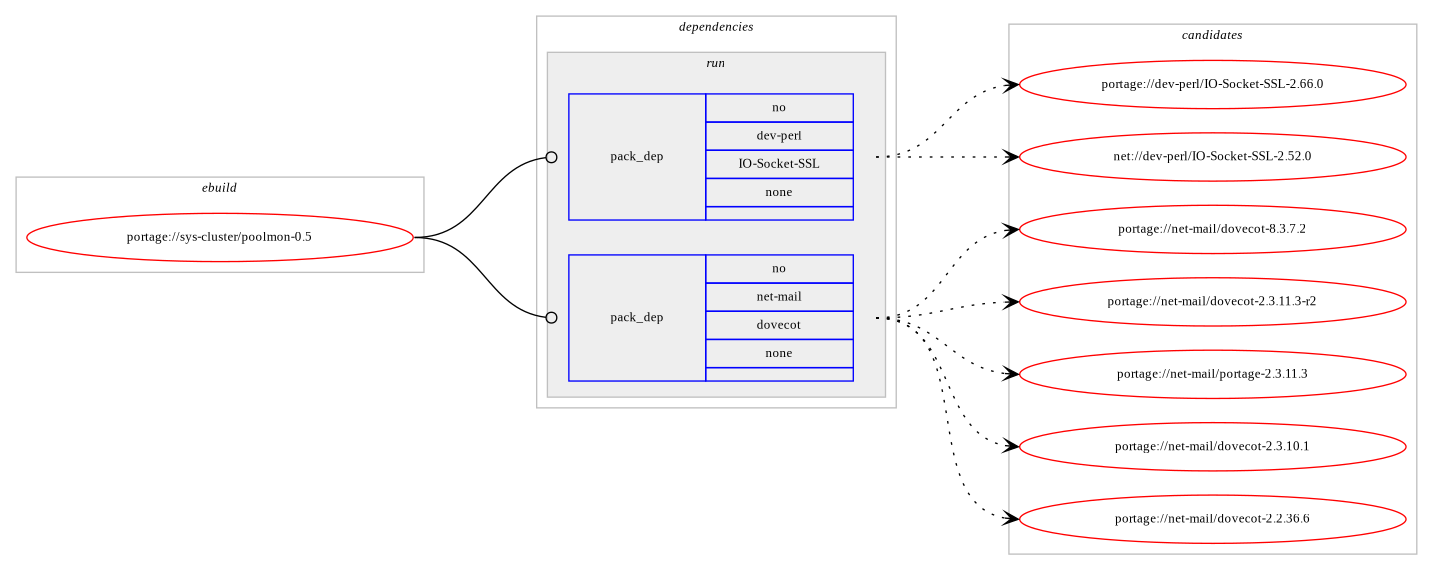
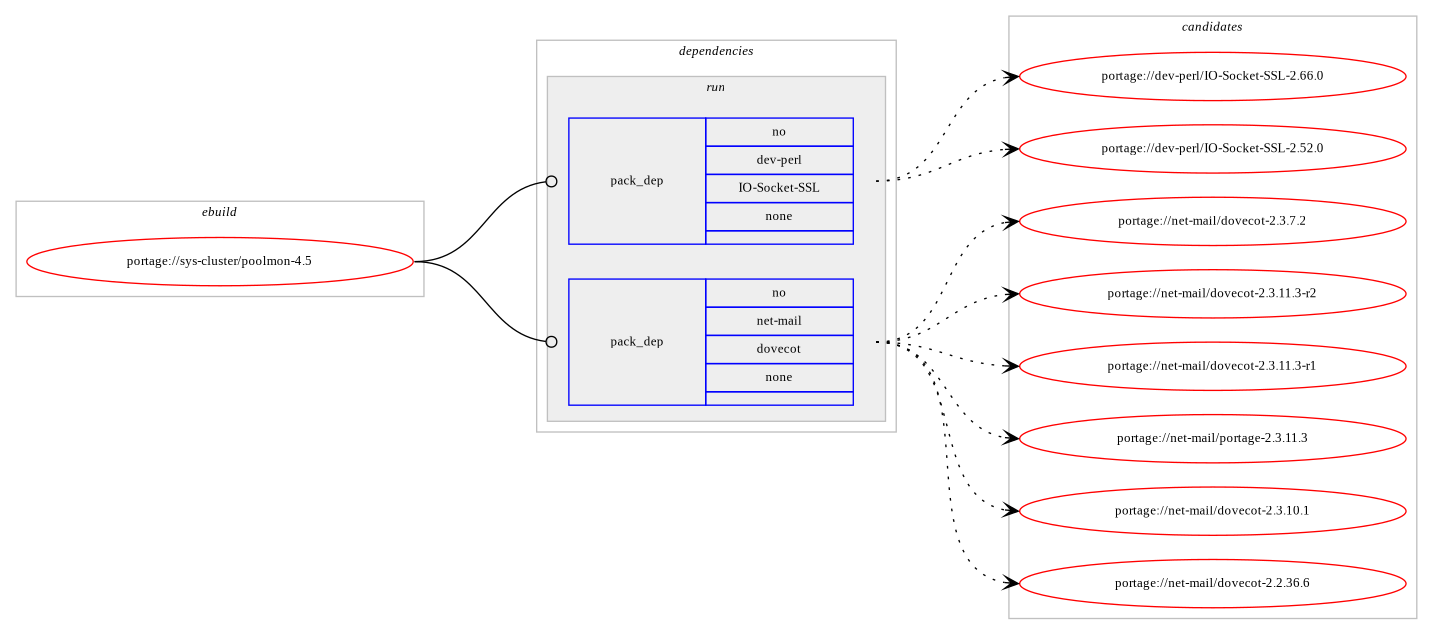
node "net://dev-perl/IO-Socket-SSL-2.52.0": label "net://dev-perl/IO-Socket-SSL-2.52.0" -> "portage://dev-perl/IO-Socket-SSL-2.52.0"
node "portage://net-mail/dovecot-8.3.7.2": label "portage://net-mail/dovecot-8.3.7.2" -> "portage://net-mail/dovecot-2.3.7.2"
node "portage://sys-cluster/poolmon-0.5": label "portage://sys-cluster/poolmon-0.5" -> "portage://sys-cluster/poolmon-4.5"
node "portage://net-mail/dovecot-2.3.11.3-r1": added
